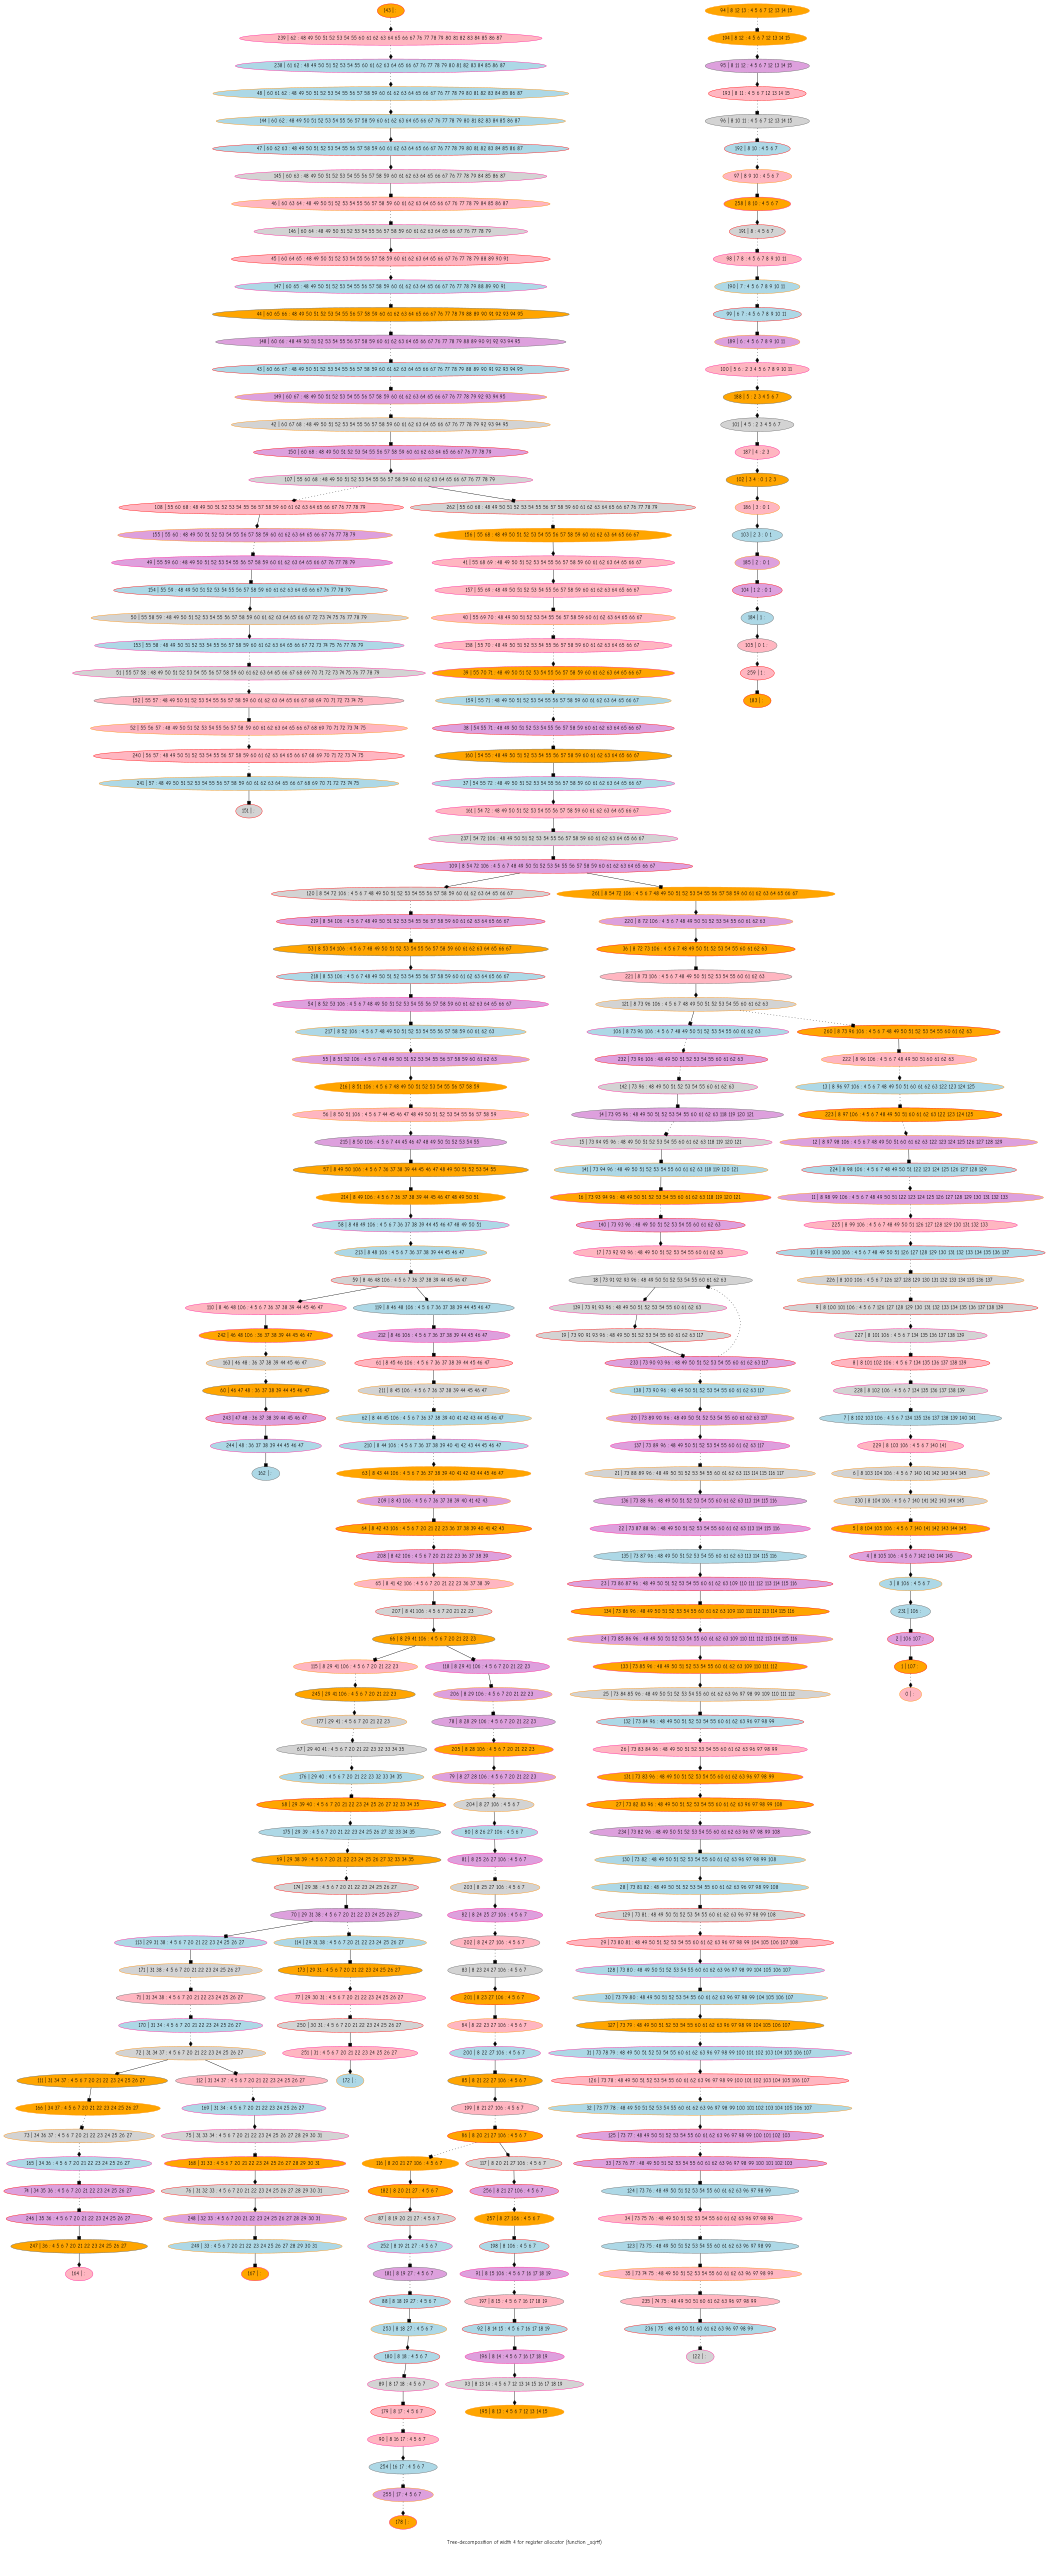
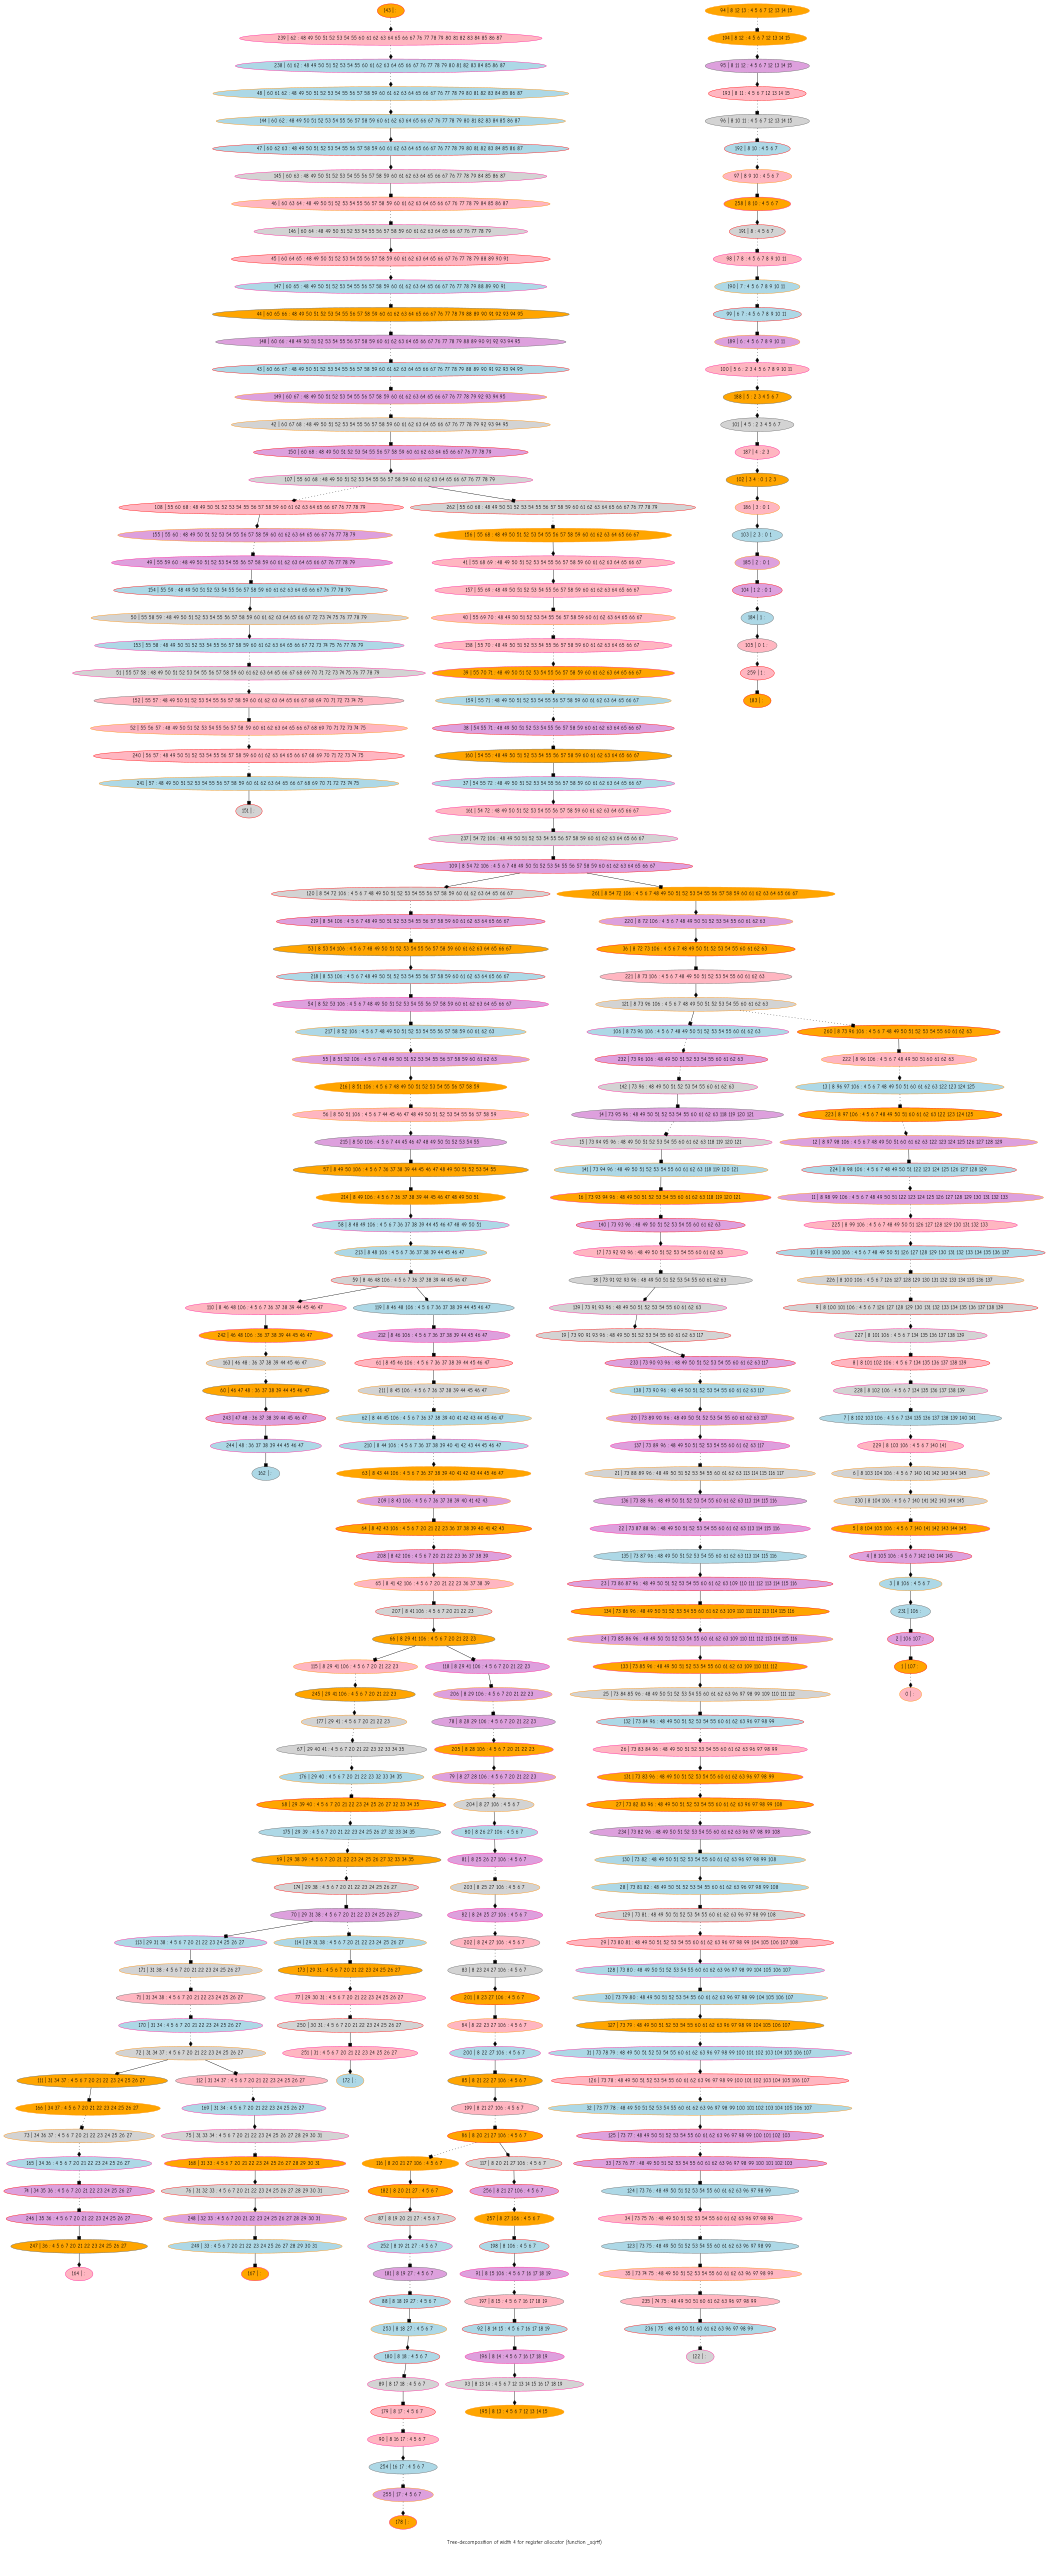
edge "233 | 73 90 93 96 : 48 49 50 51 52 53 54 55 60 61 62 63 117" -> "18 | 73 91 92 93 96 : 48 49 50 51 52 53 54 55 60 61 62 63": now "17 | 73 92 93 96 : 48 49 50 51 52 53 54 55 60 61 62 63" -> "18 | 73 91 92 93 96 : 48 49 50 51 52 53 54 55 60 61 62 63"
